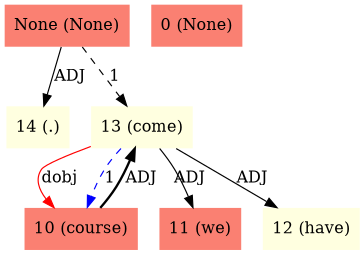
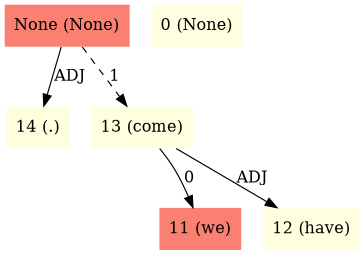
node "0 (None)": fillcolor salmon -> lightyellow
edge "13 (come)" -> "11 (we)": label "ADJ" -> "0"
node "10 (course)": removed
